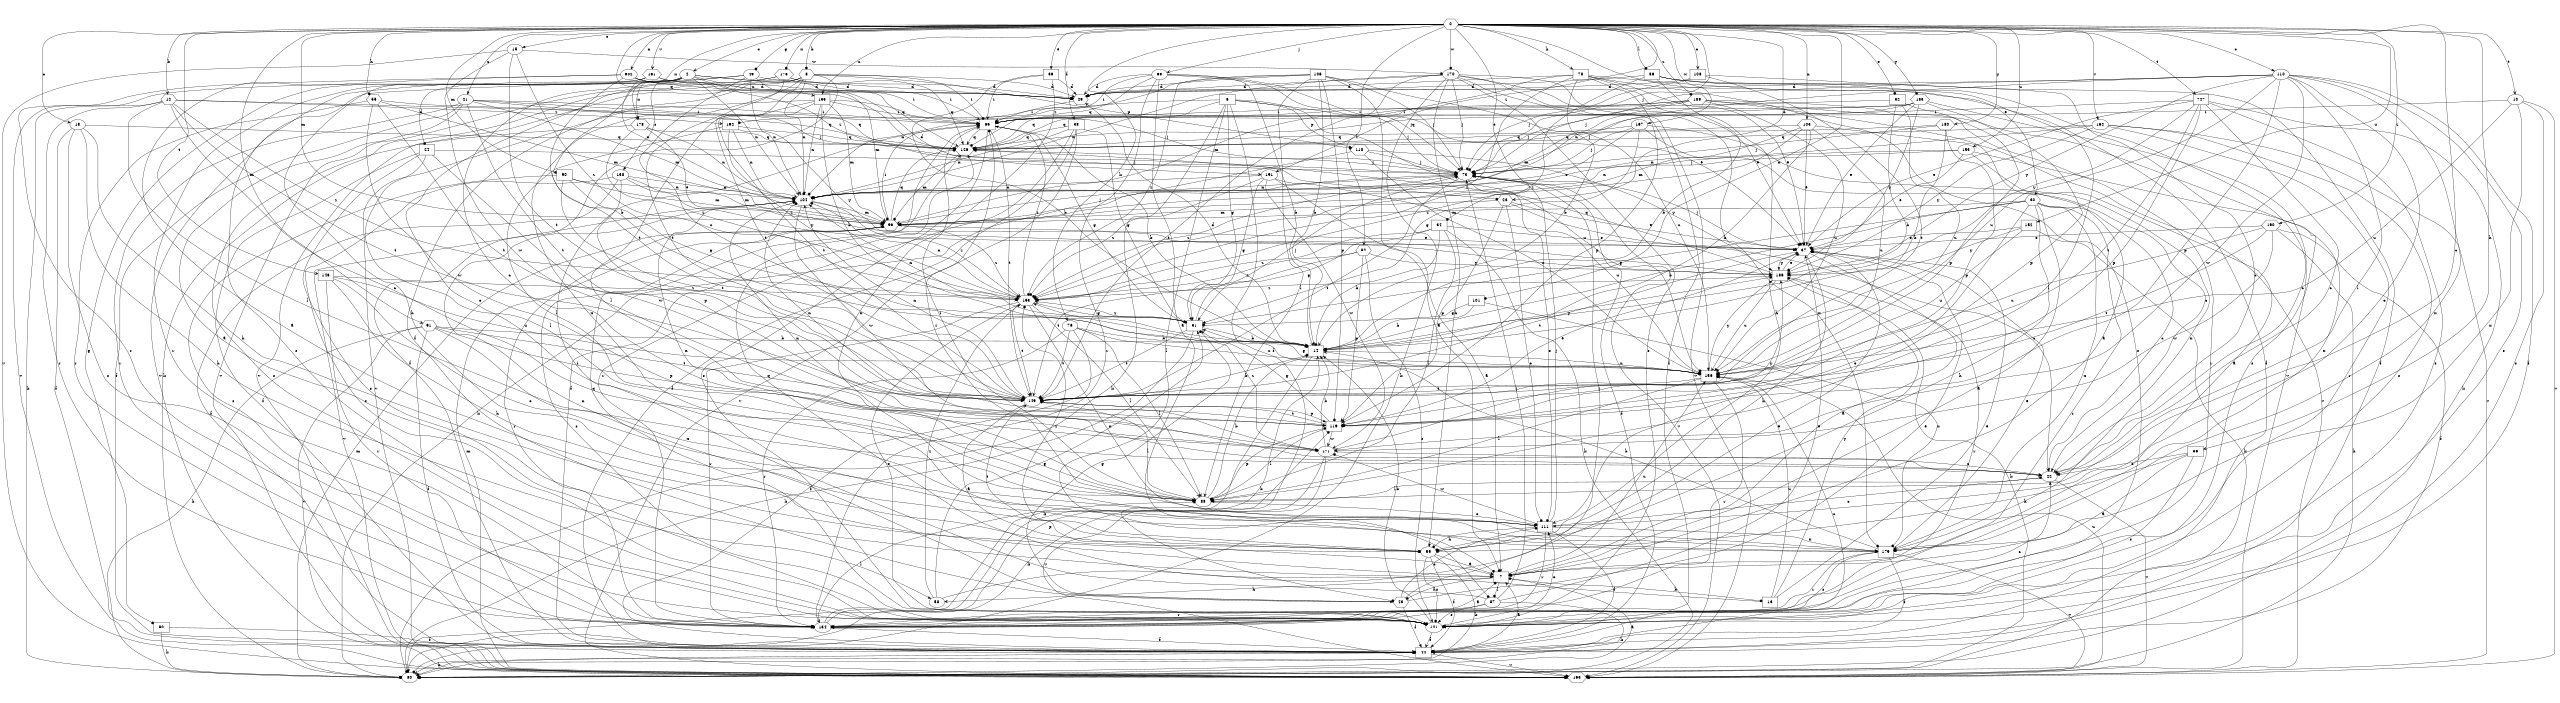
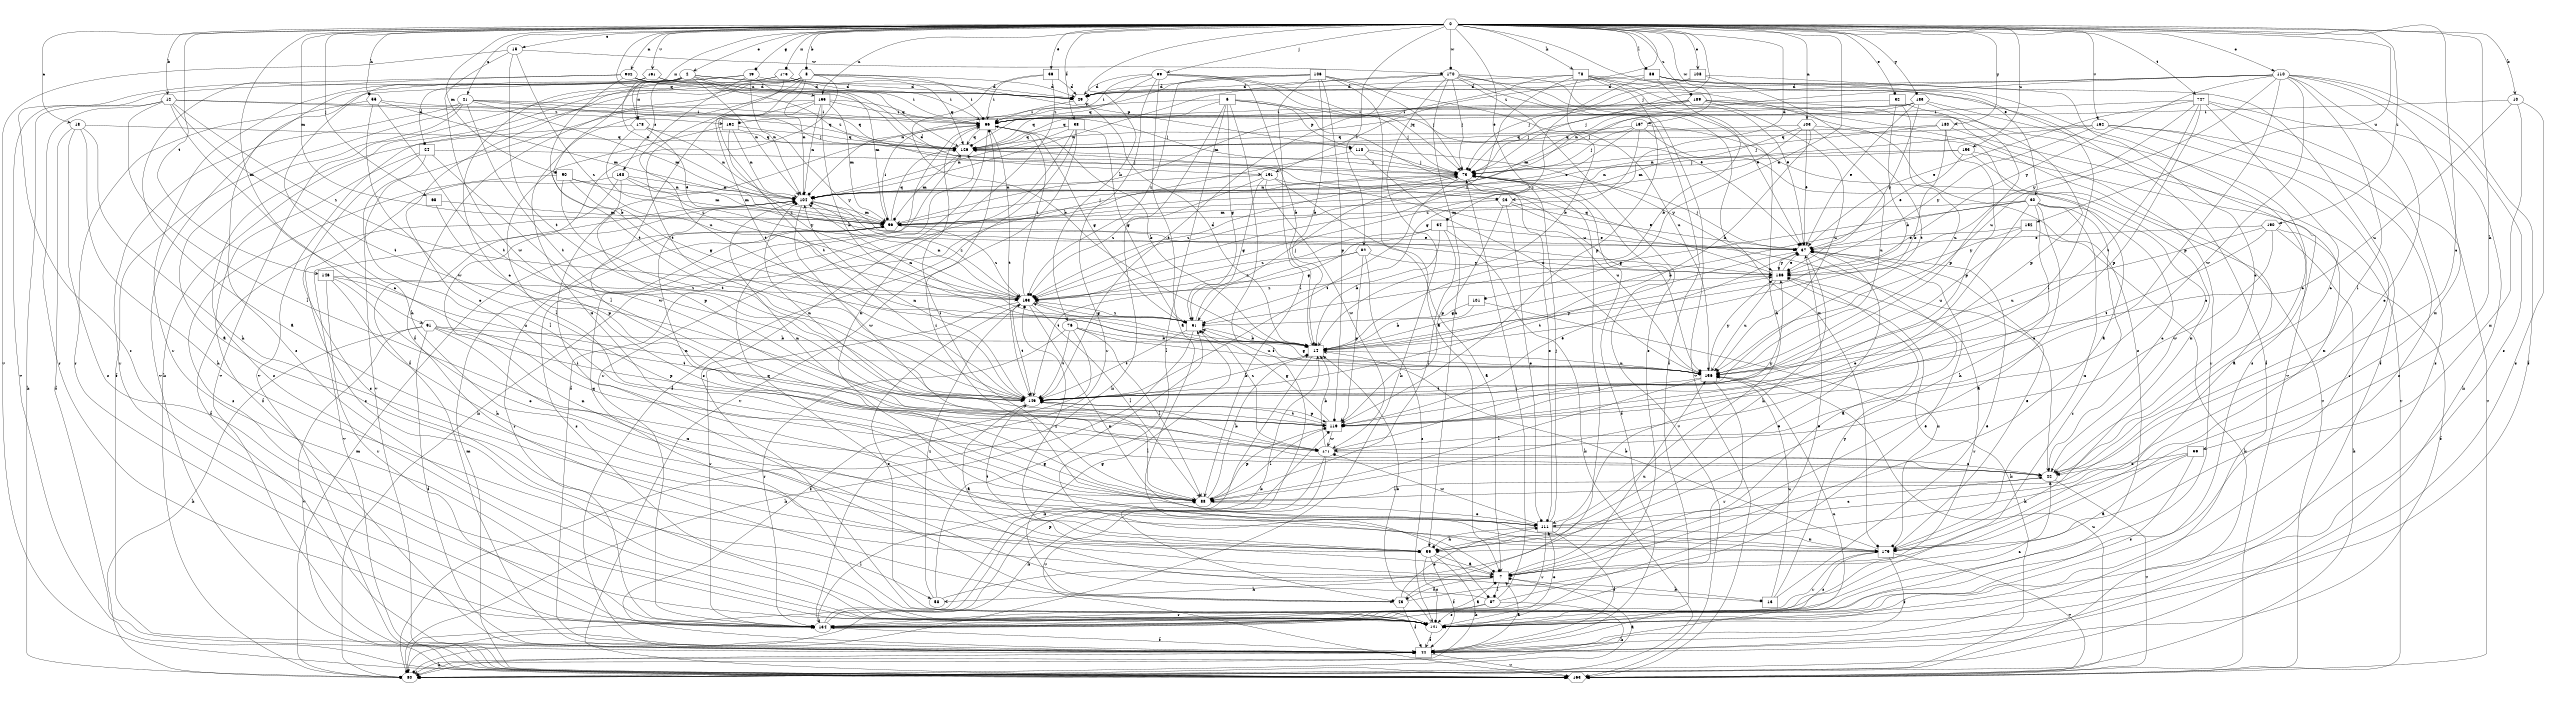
edge "0" -> "10": label "t" -> "b"
node "68": added
edge "14" -> "186": arrowhead dot -> normal
node "50": removed
edge "10" -> "163": now "180" -> "163"
